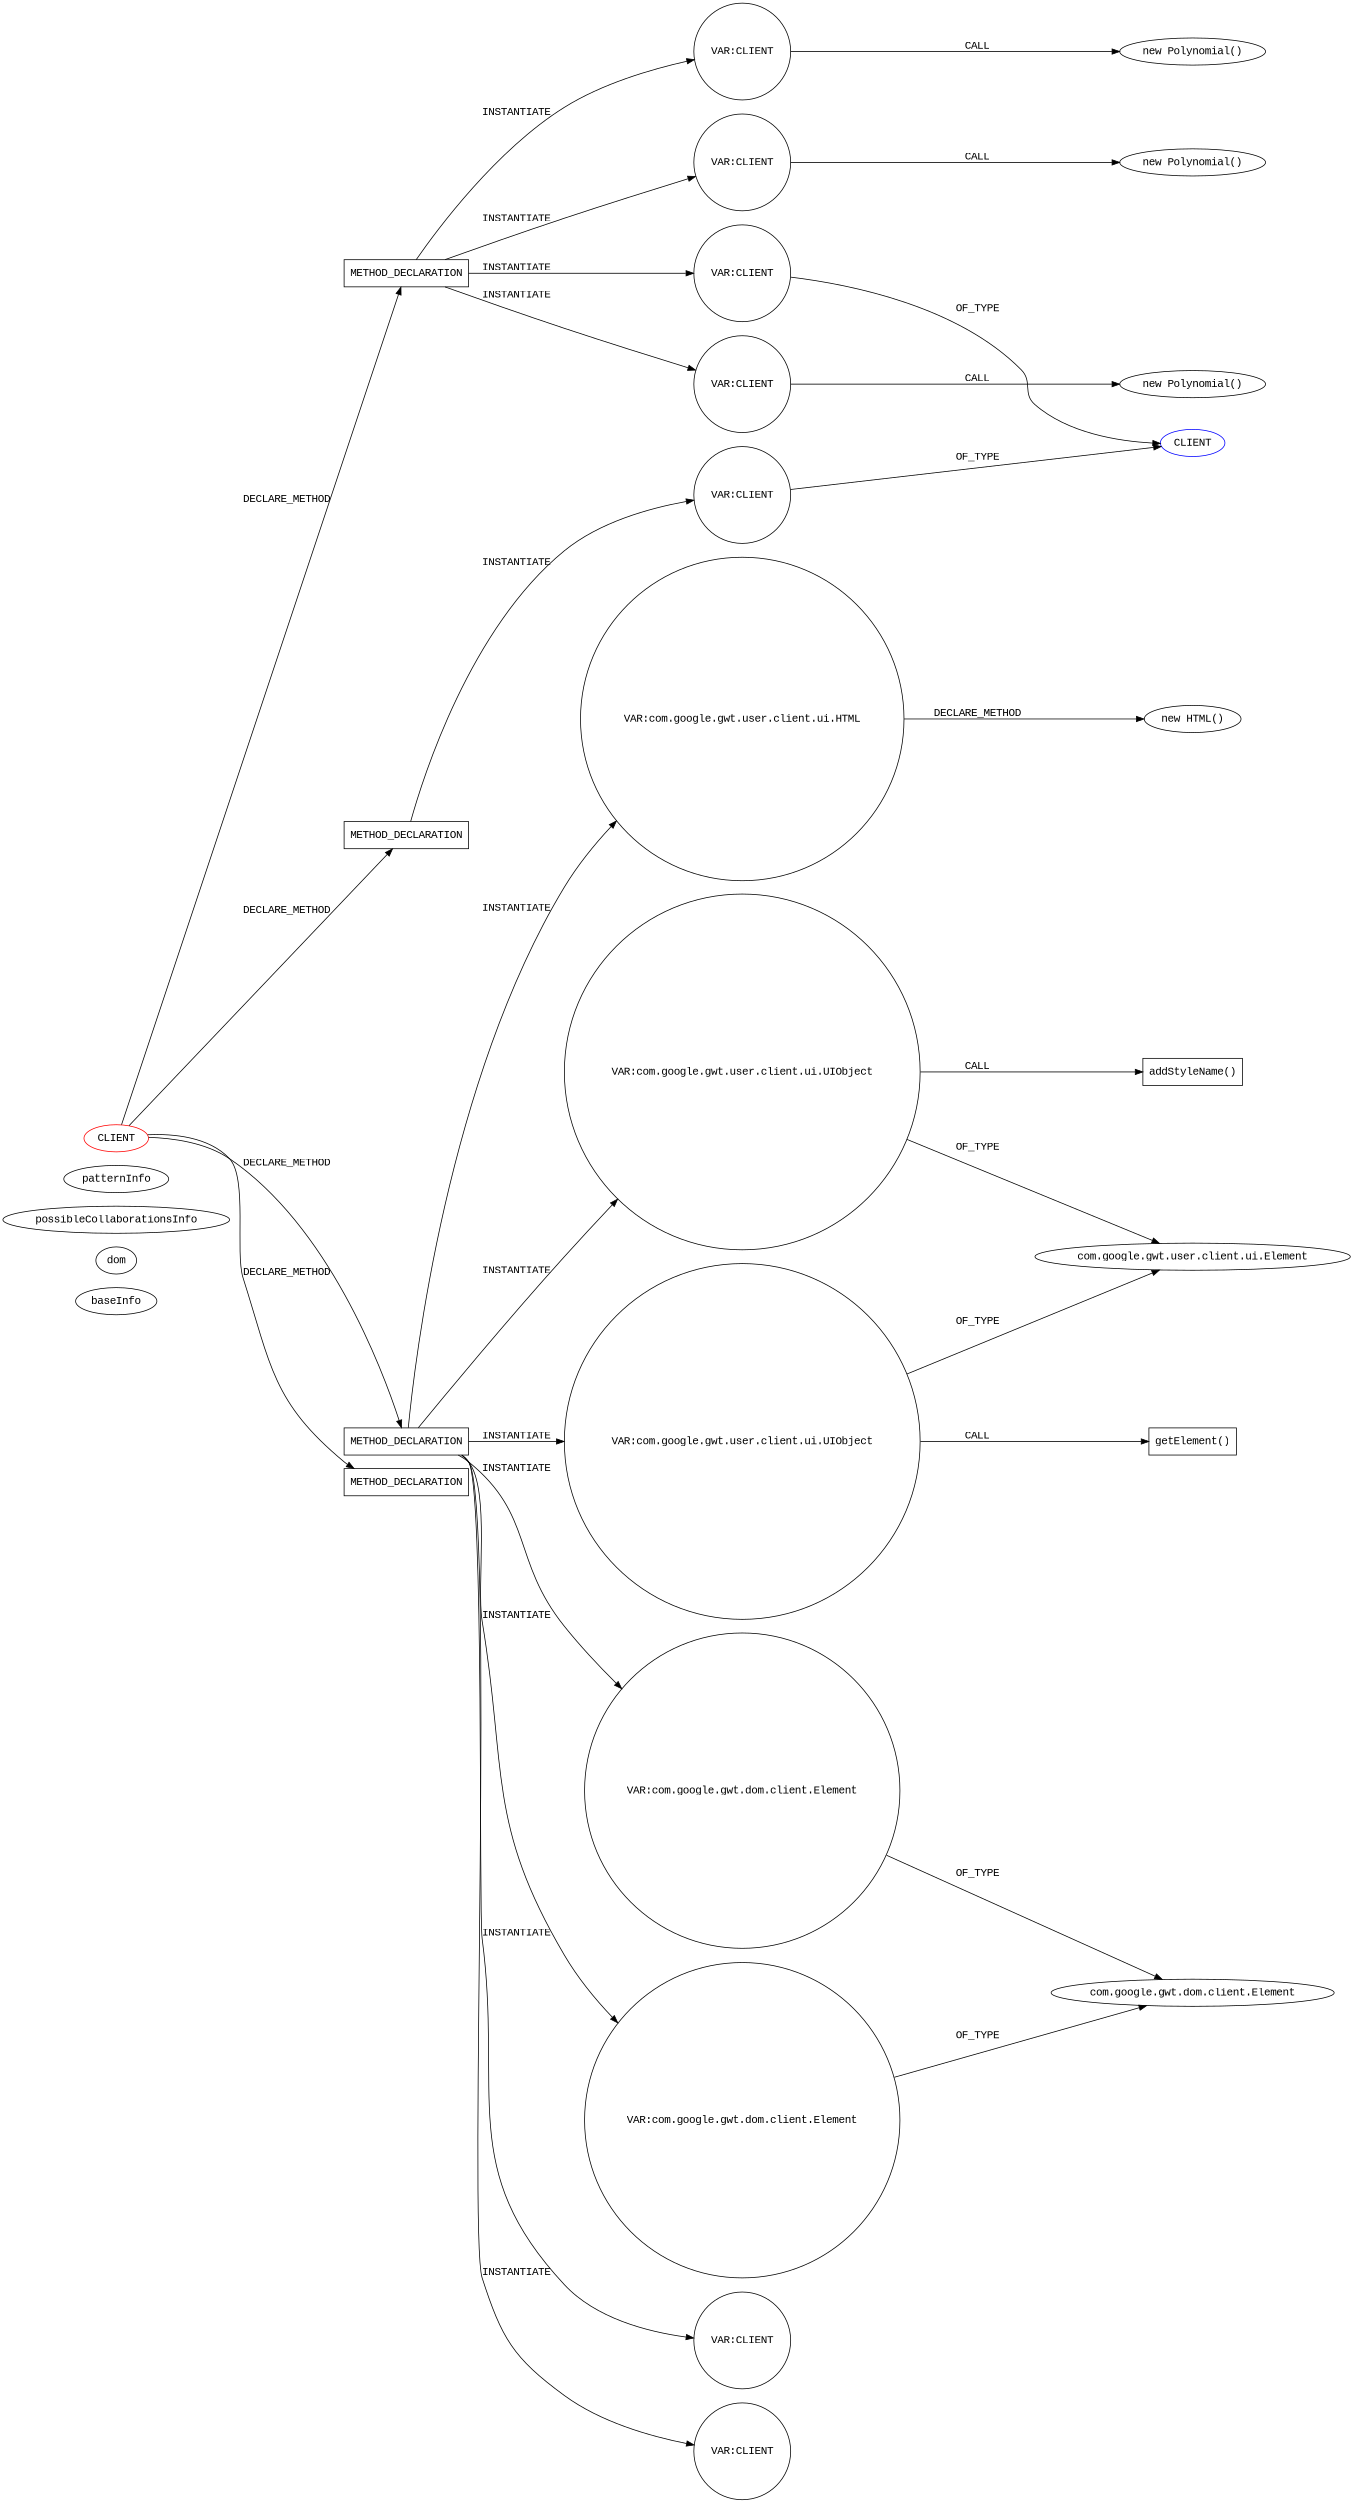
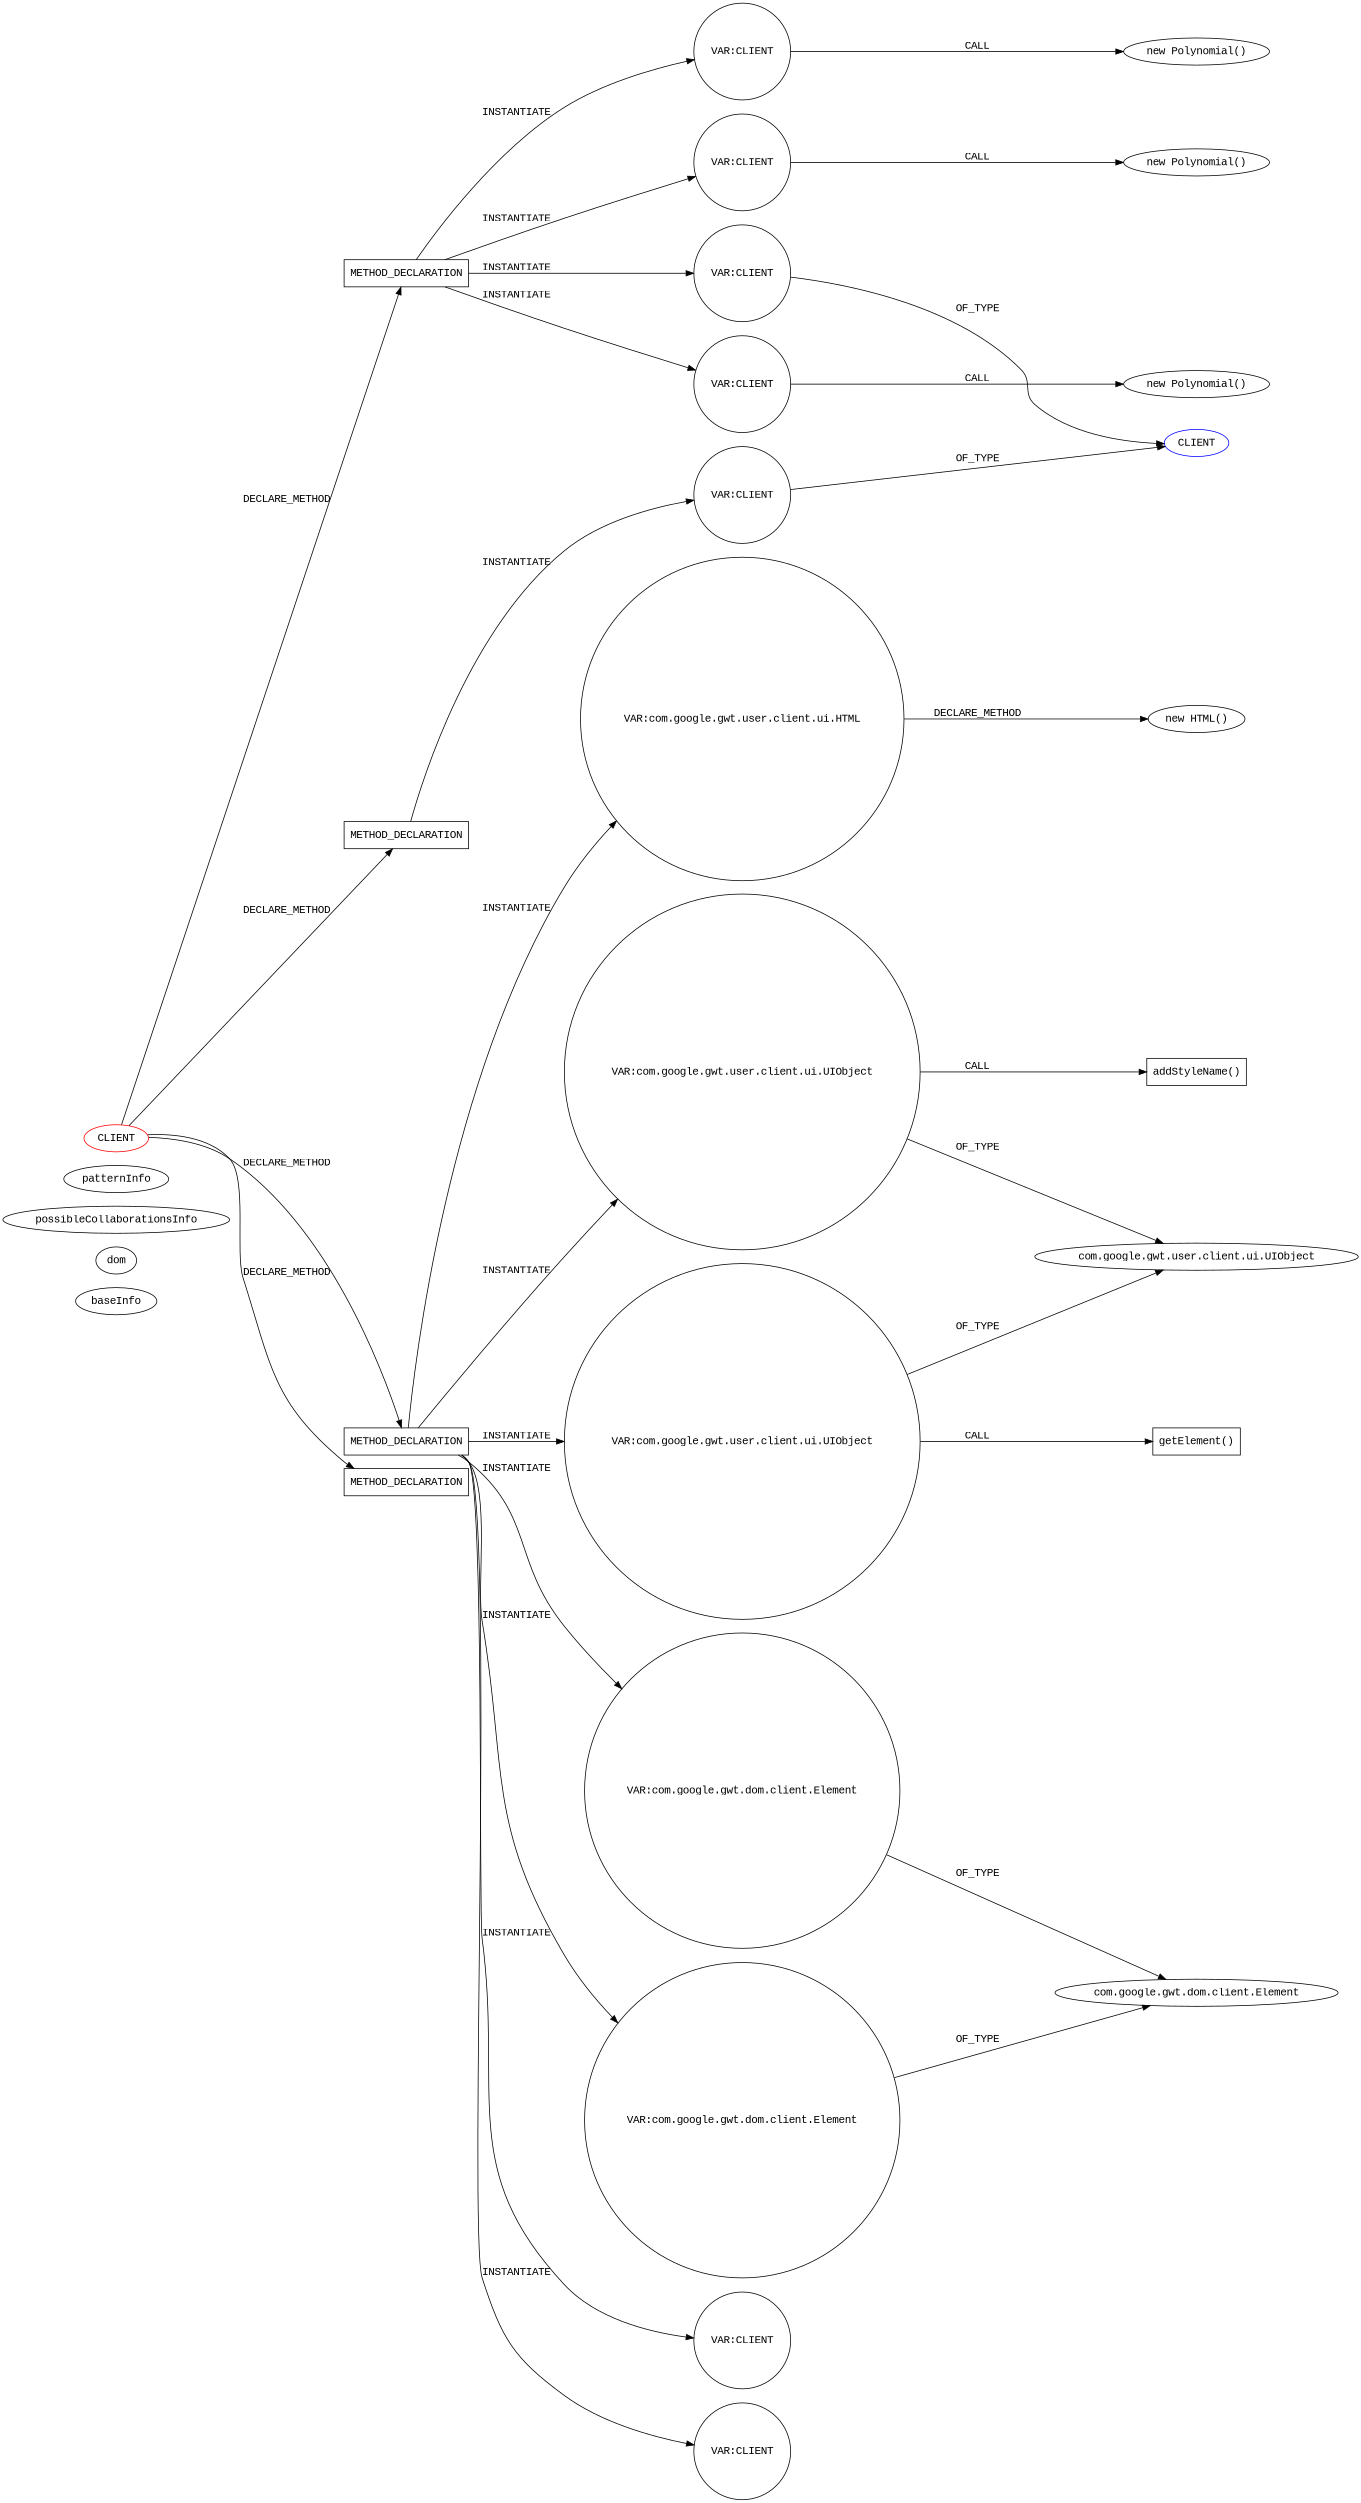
node "com.google.gwt.user.client.ui.Element": label "com.google.gwt.user.client.ui.Element" -> "com.google.gwt.user.client.ui.UIObject"
